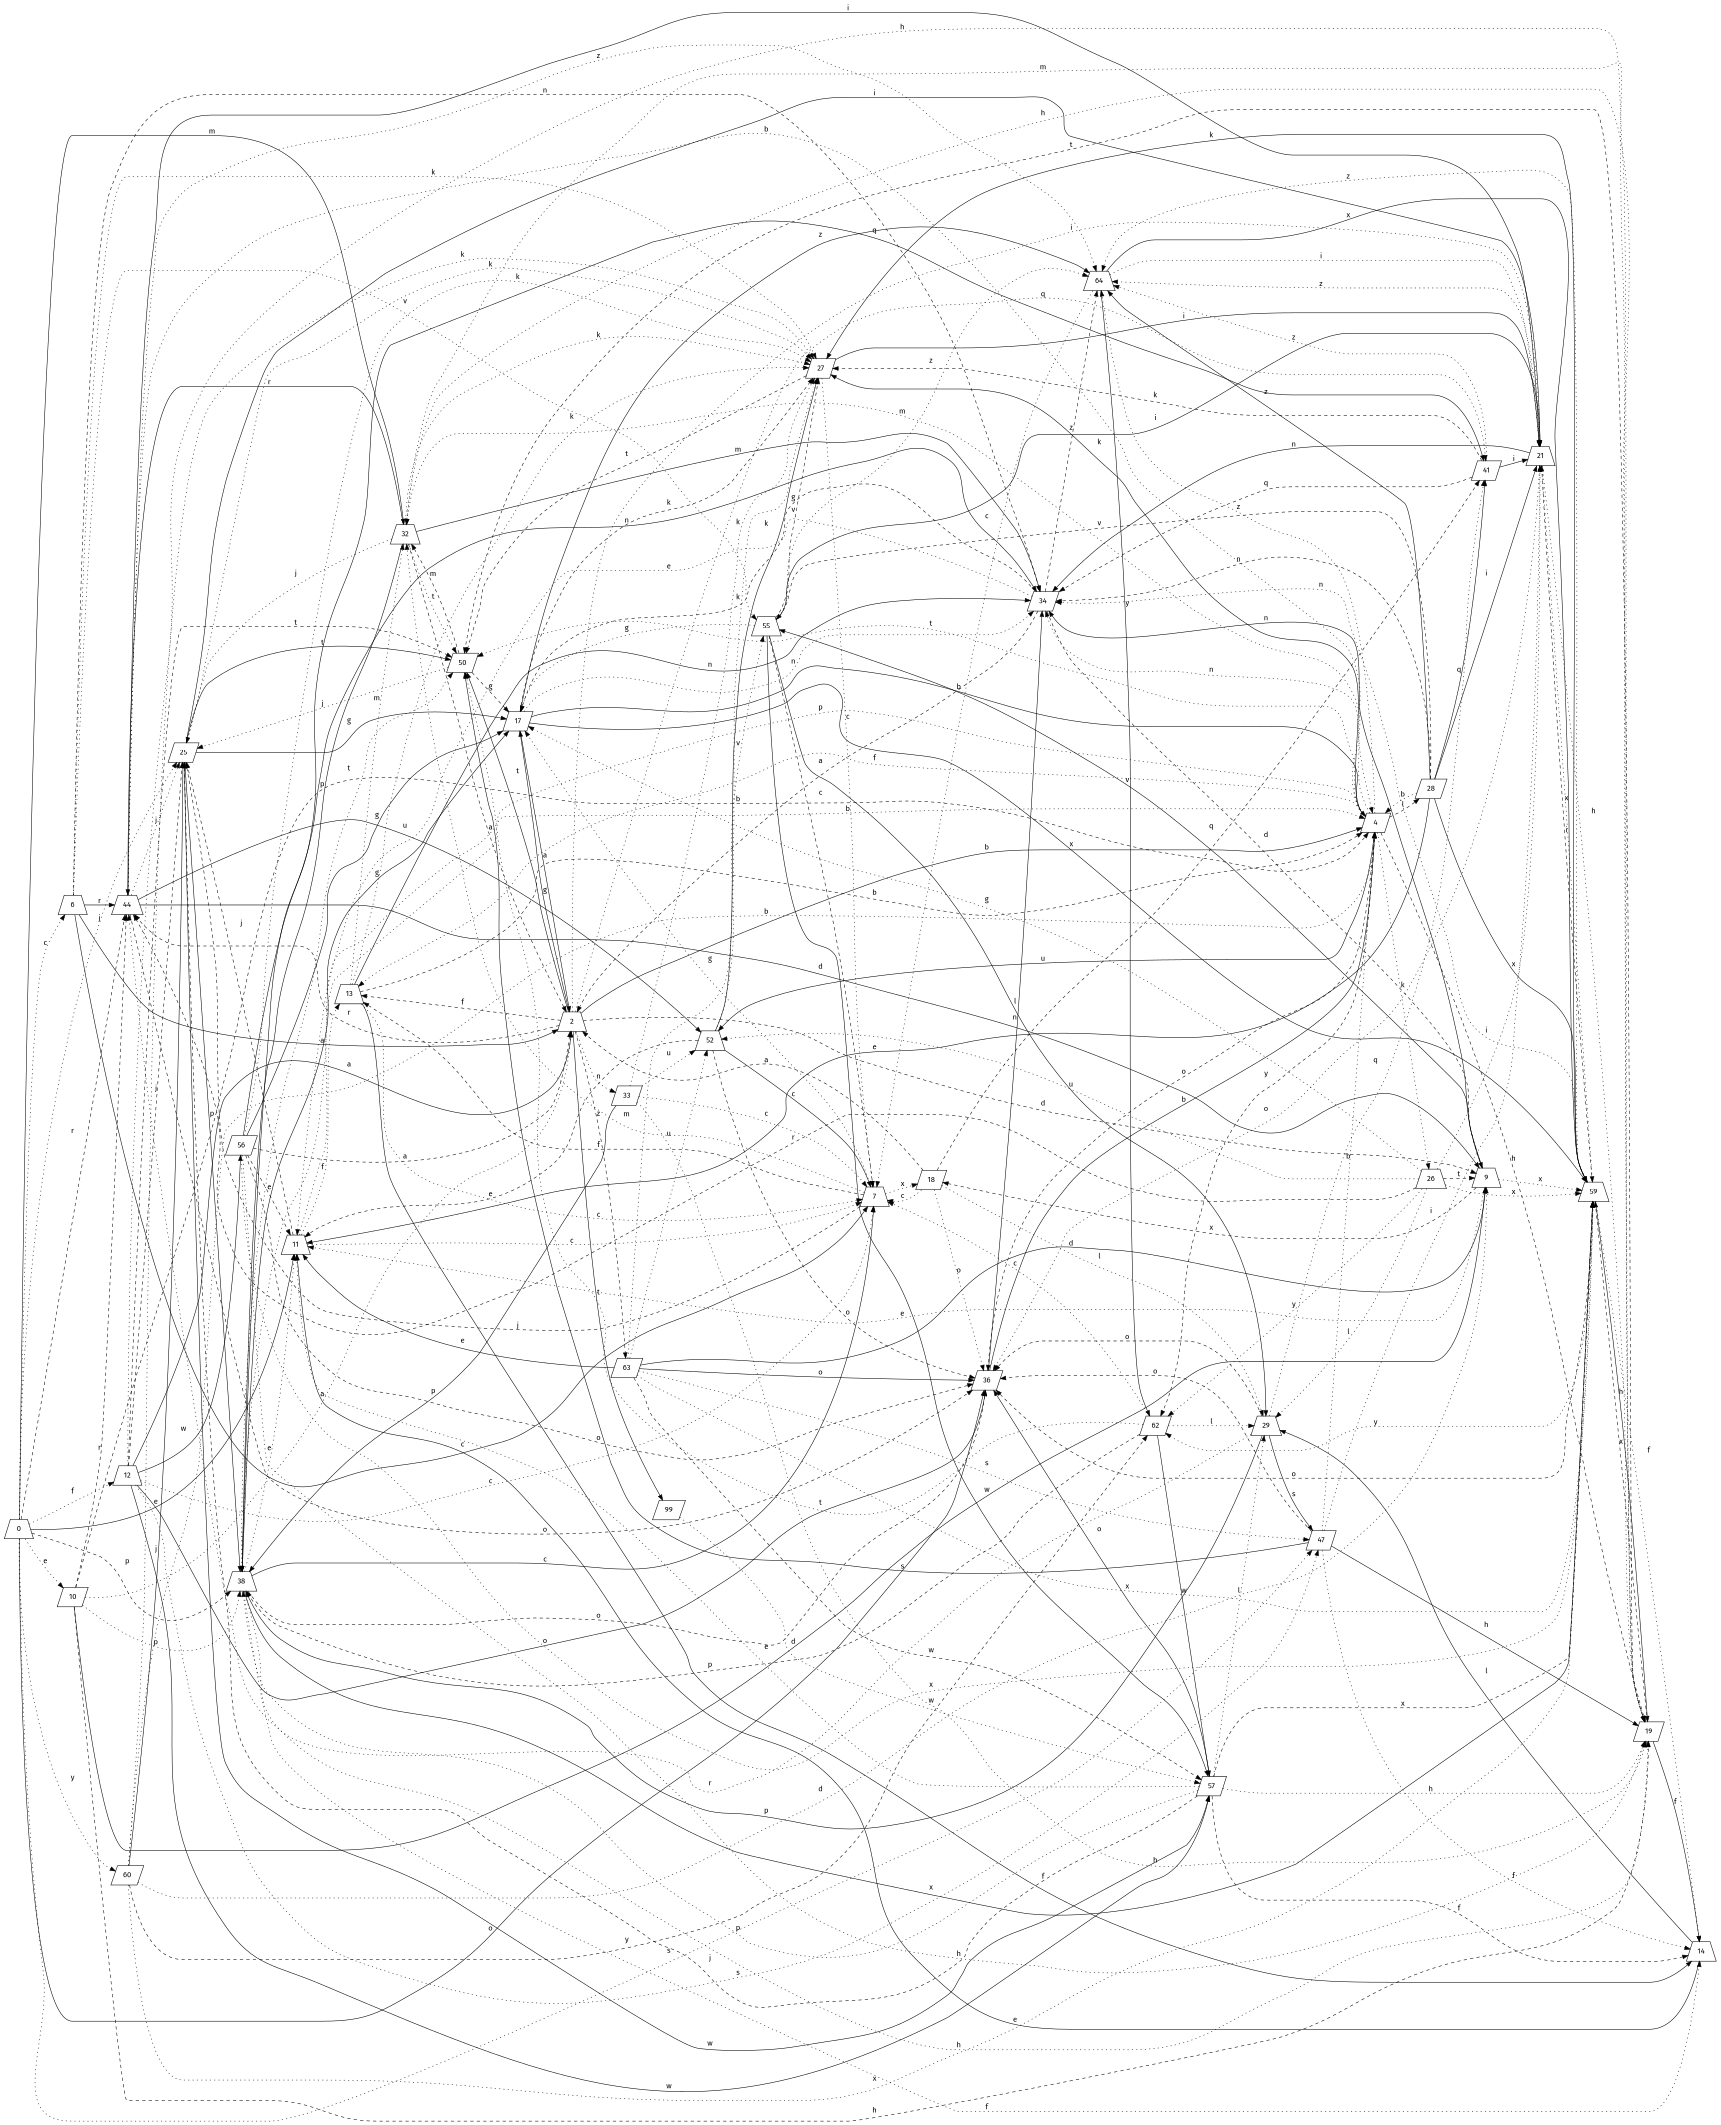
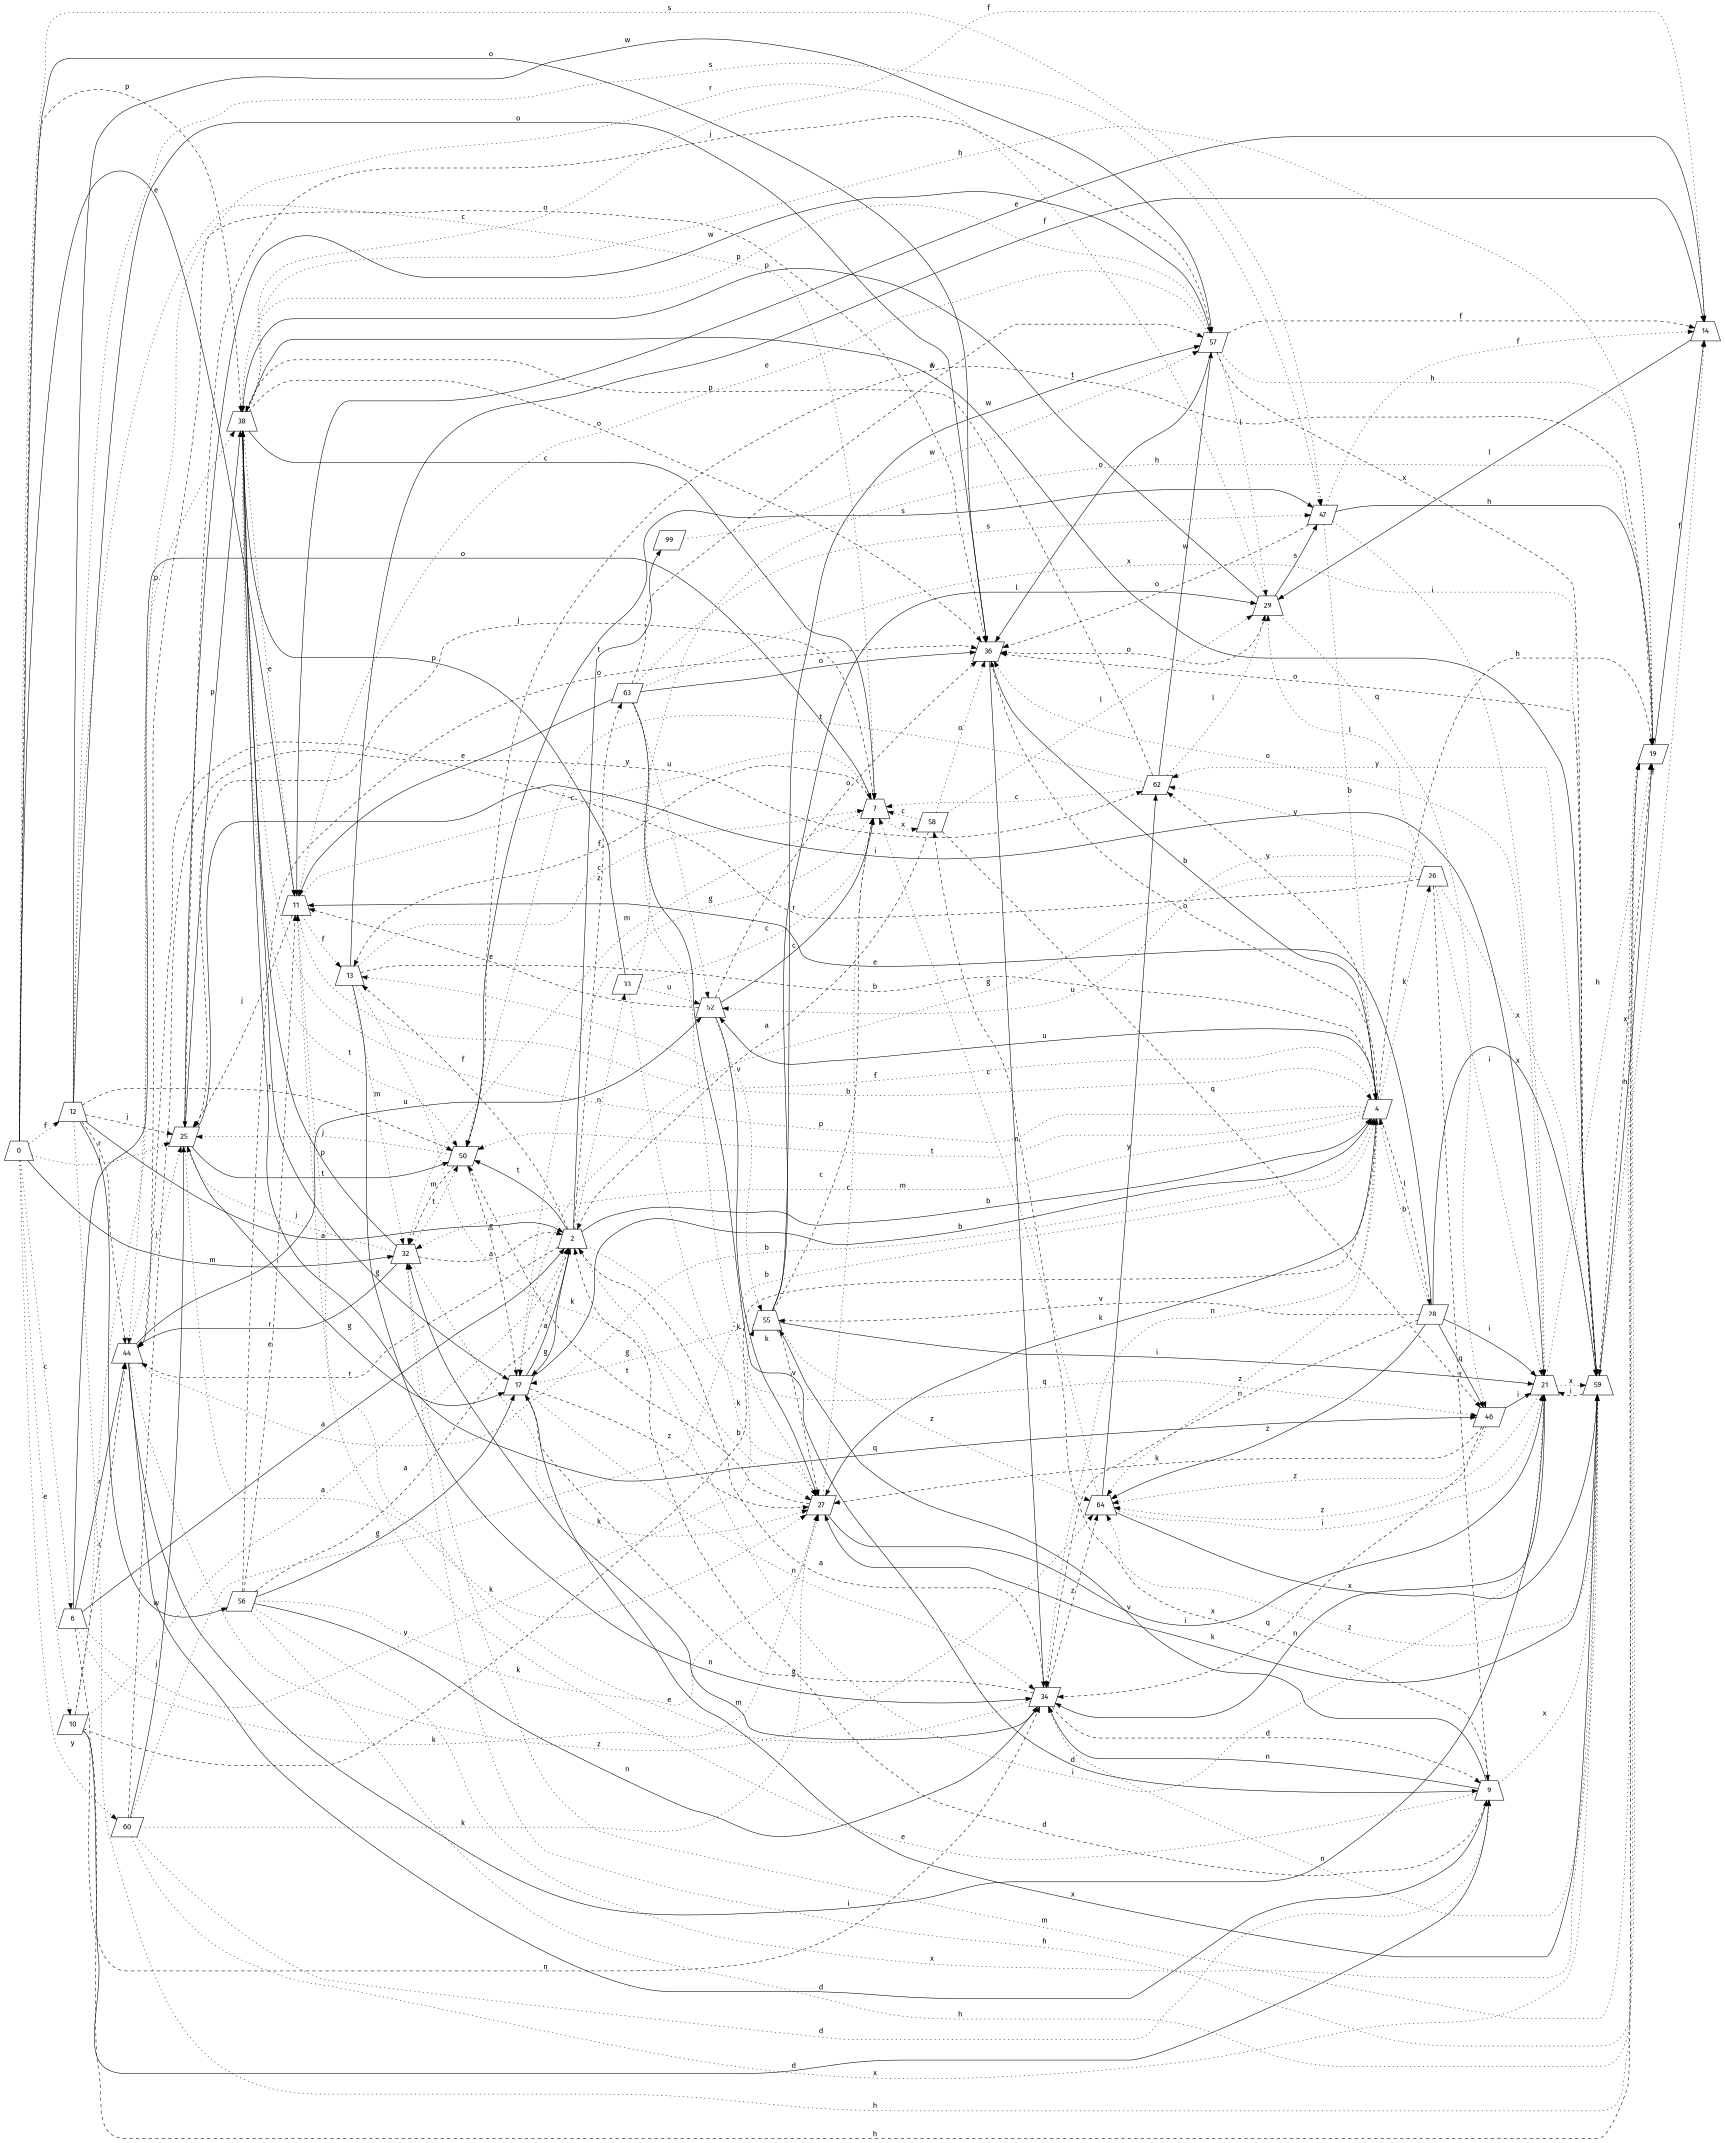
edge "17" -> "64": removed, label "z"
edge "32" -> "34": reversed
node "41": label "41" -> "46"
edge "17" -> "27": label "k" -> "z"
edge "2" -> "9": reversed
node "18": label "18" -> "58"
edge "0" -> "44": now "12" -> "44"
edge "47" -> "50": reversed
edge "6" -> "7": label "c" -> "o"
